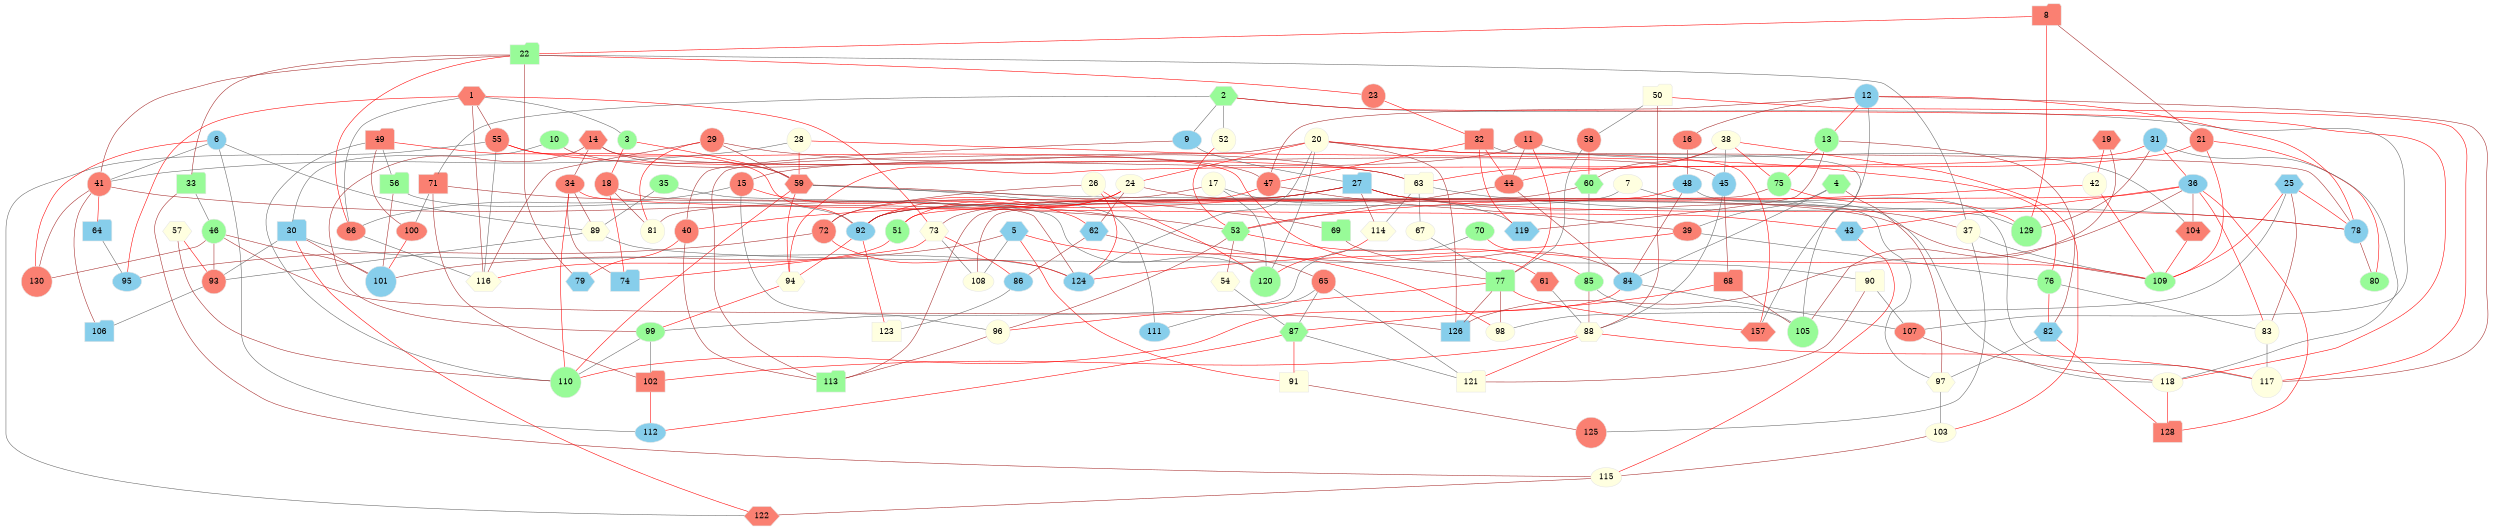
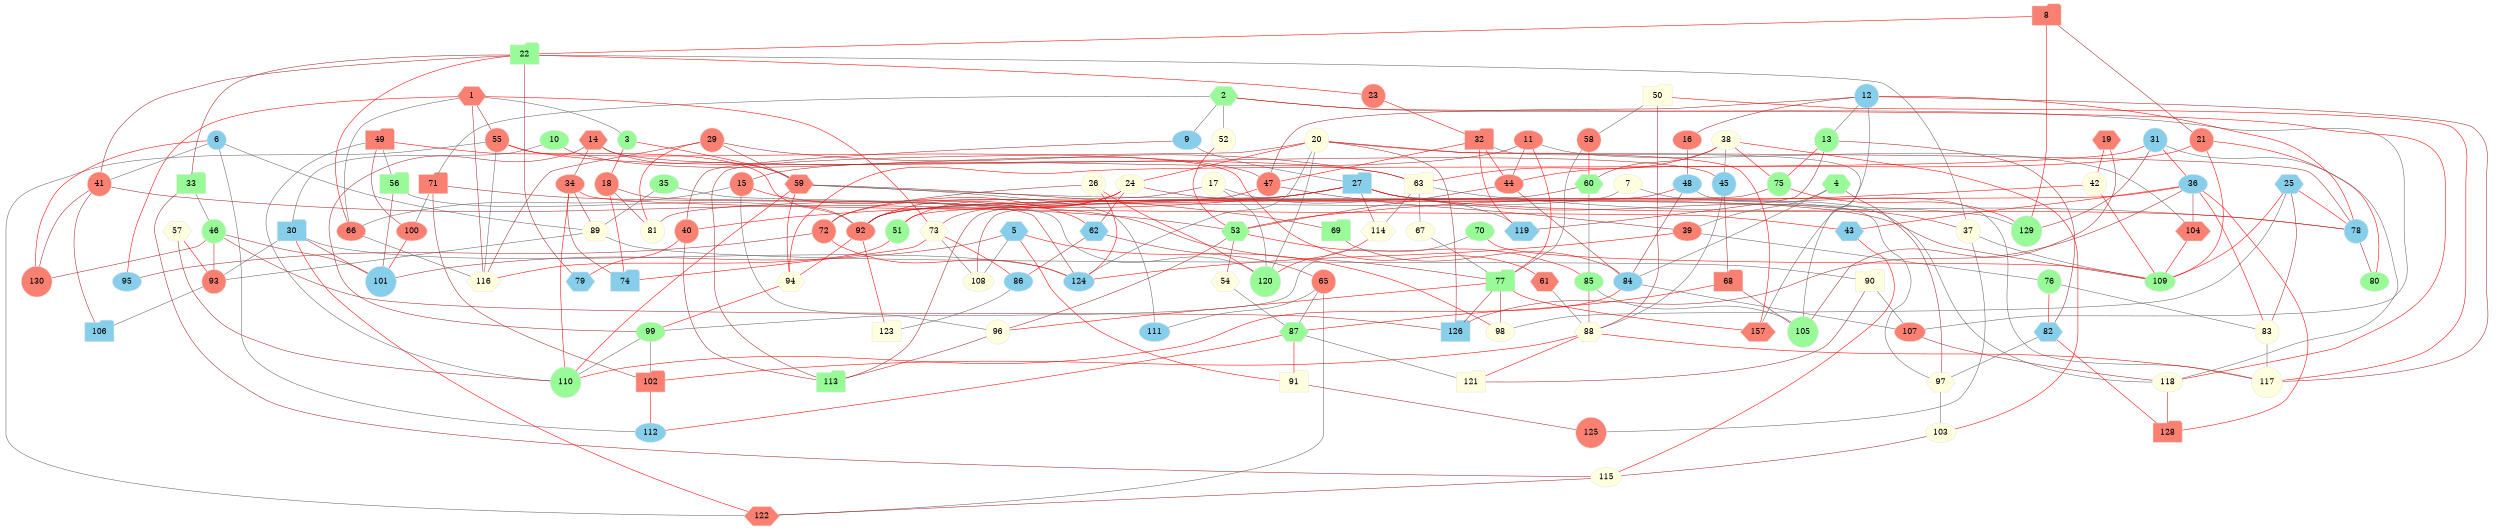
edge "12" -- "13": color red -> gray40
node "28": removed
node "64": removed
node "92": fillcolor skyblue -> salmon
edge "65" -- "121": now "65" -- "122"
